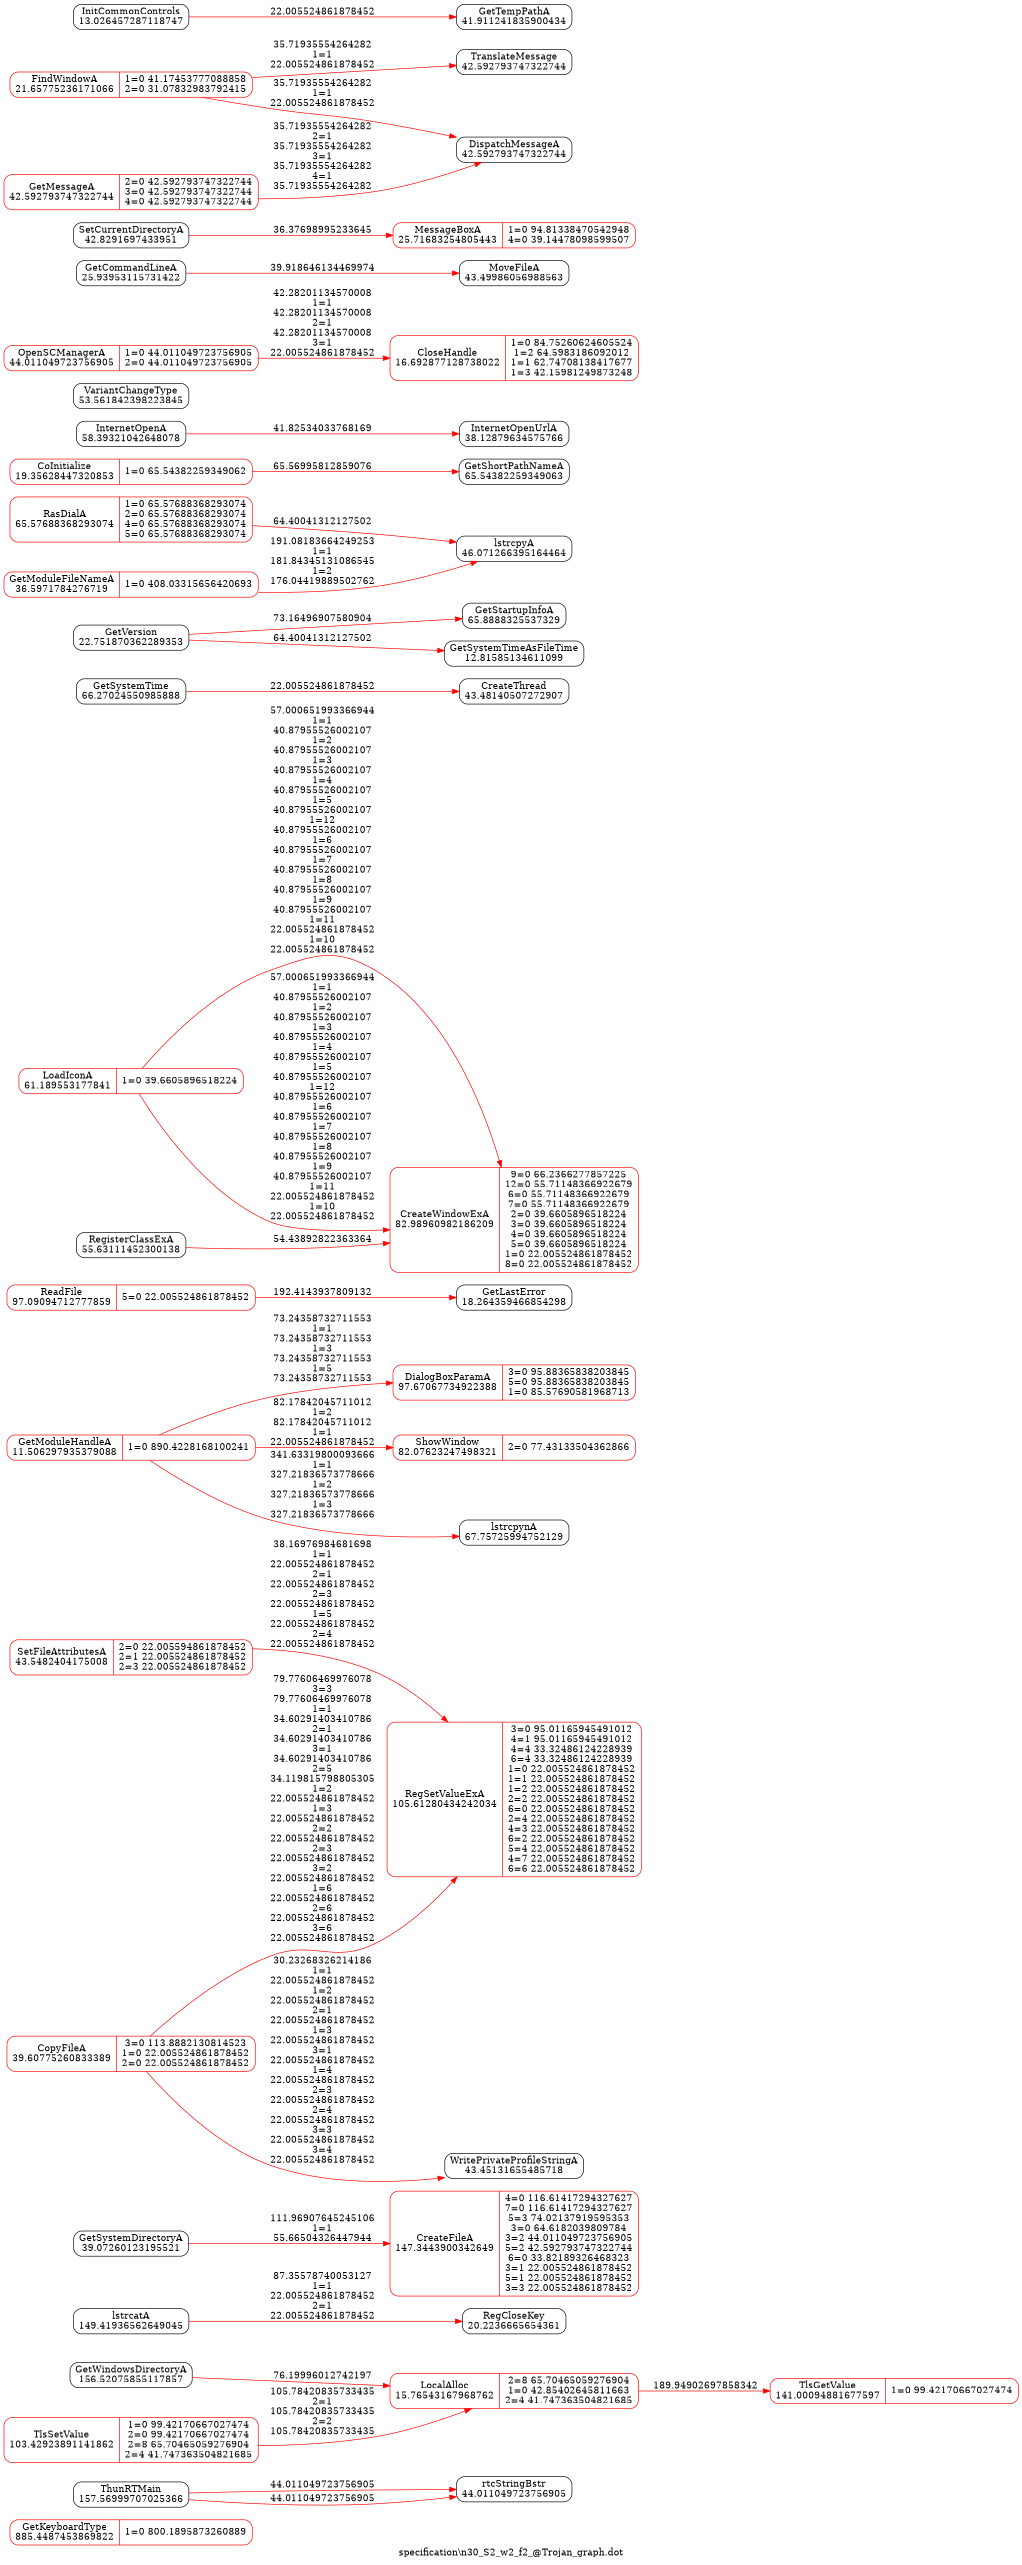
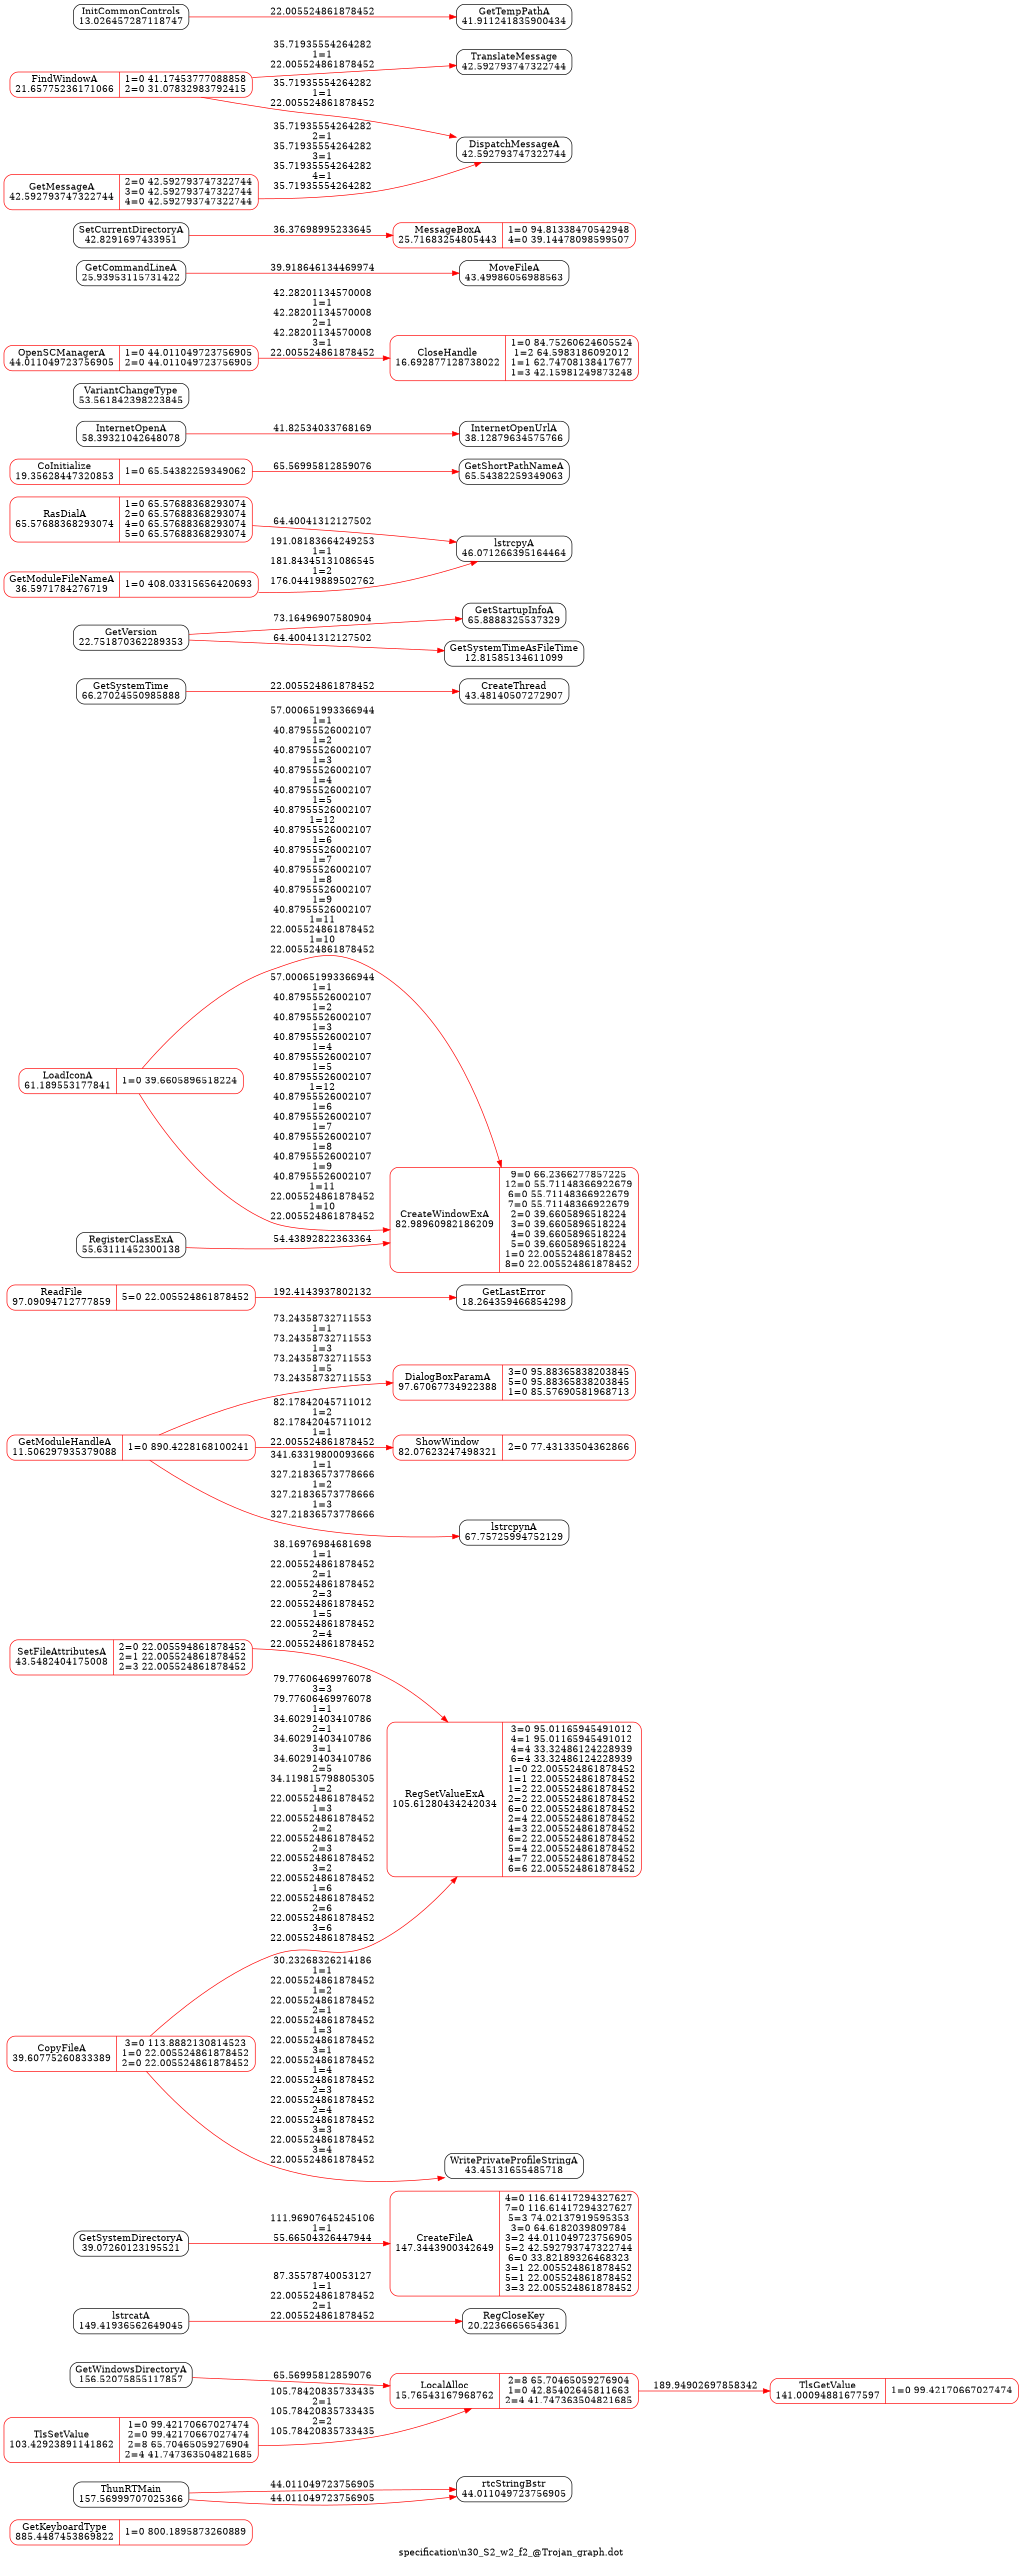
edge "ReadFile" -> "GetLastError": label "192.4143937809132" -> "192.4143937802132"
edge "GetWindowsDirectoryA" -> "LocalAlloc": label "76.19996012742197" -> "65.56995812859076"
